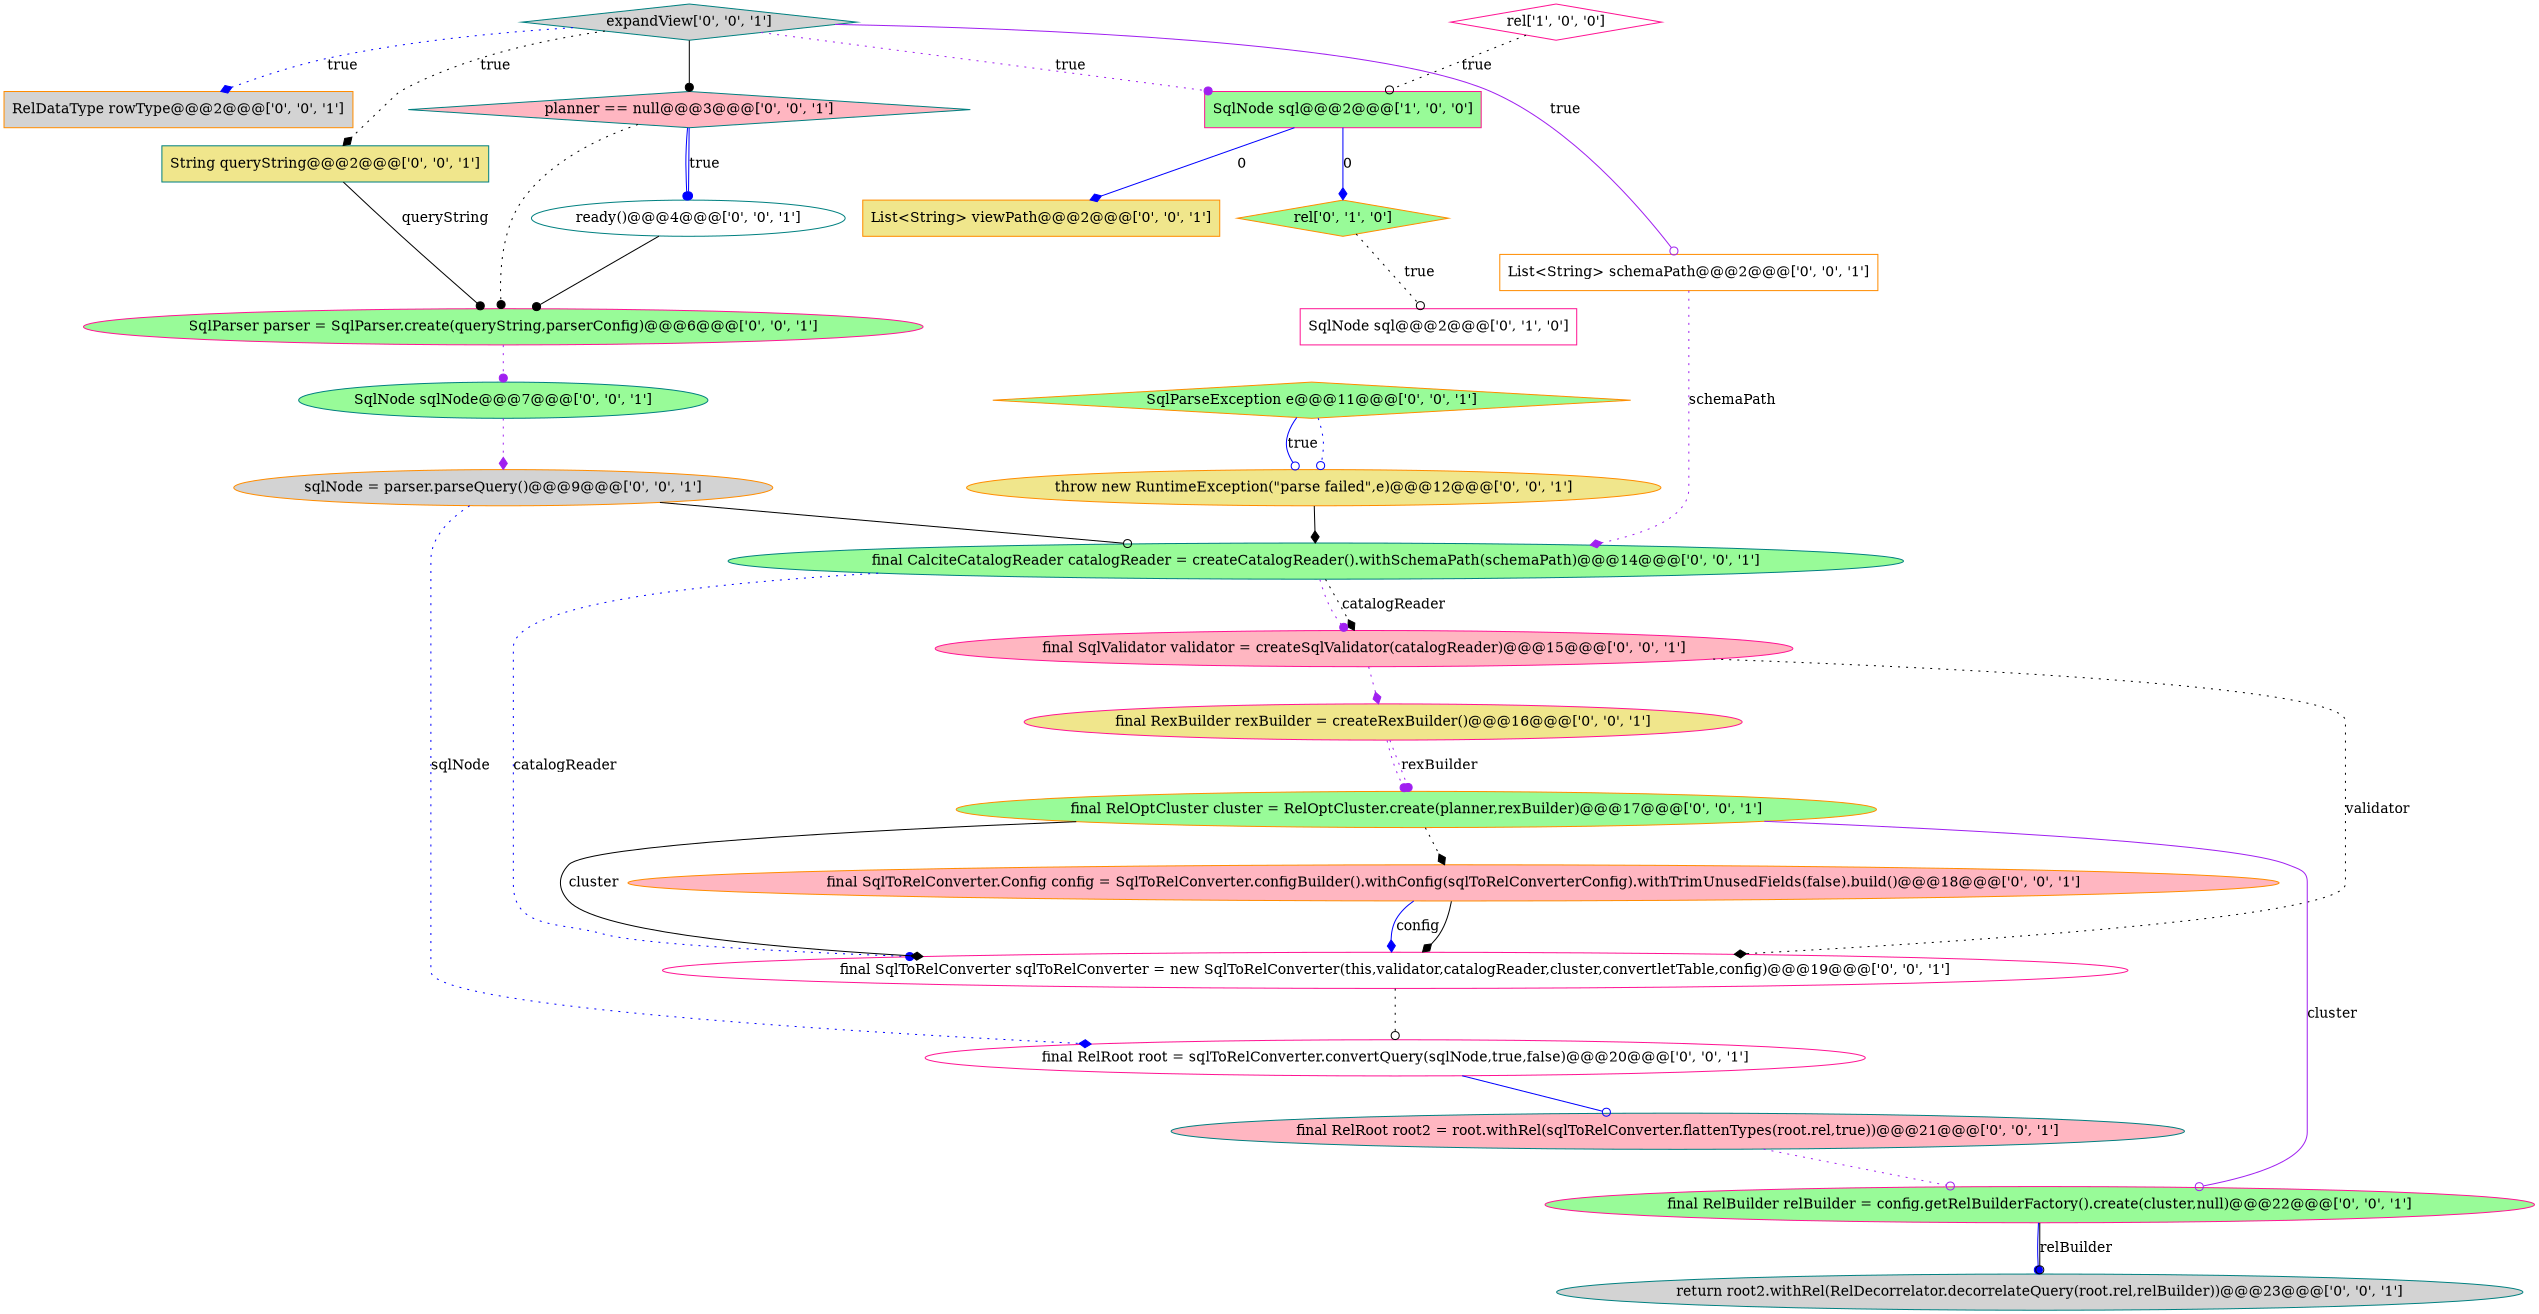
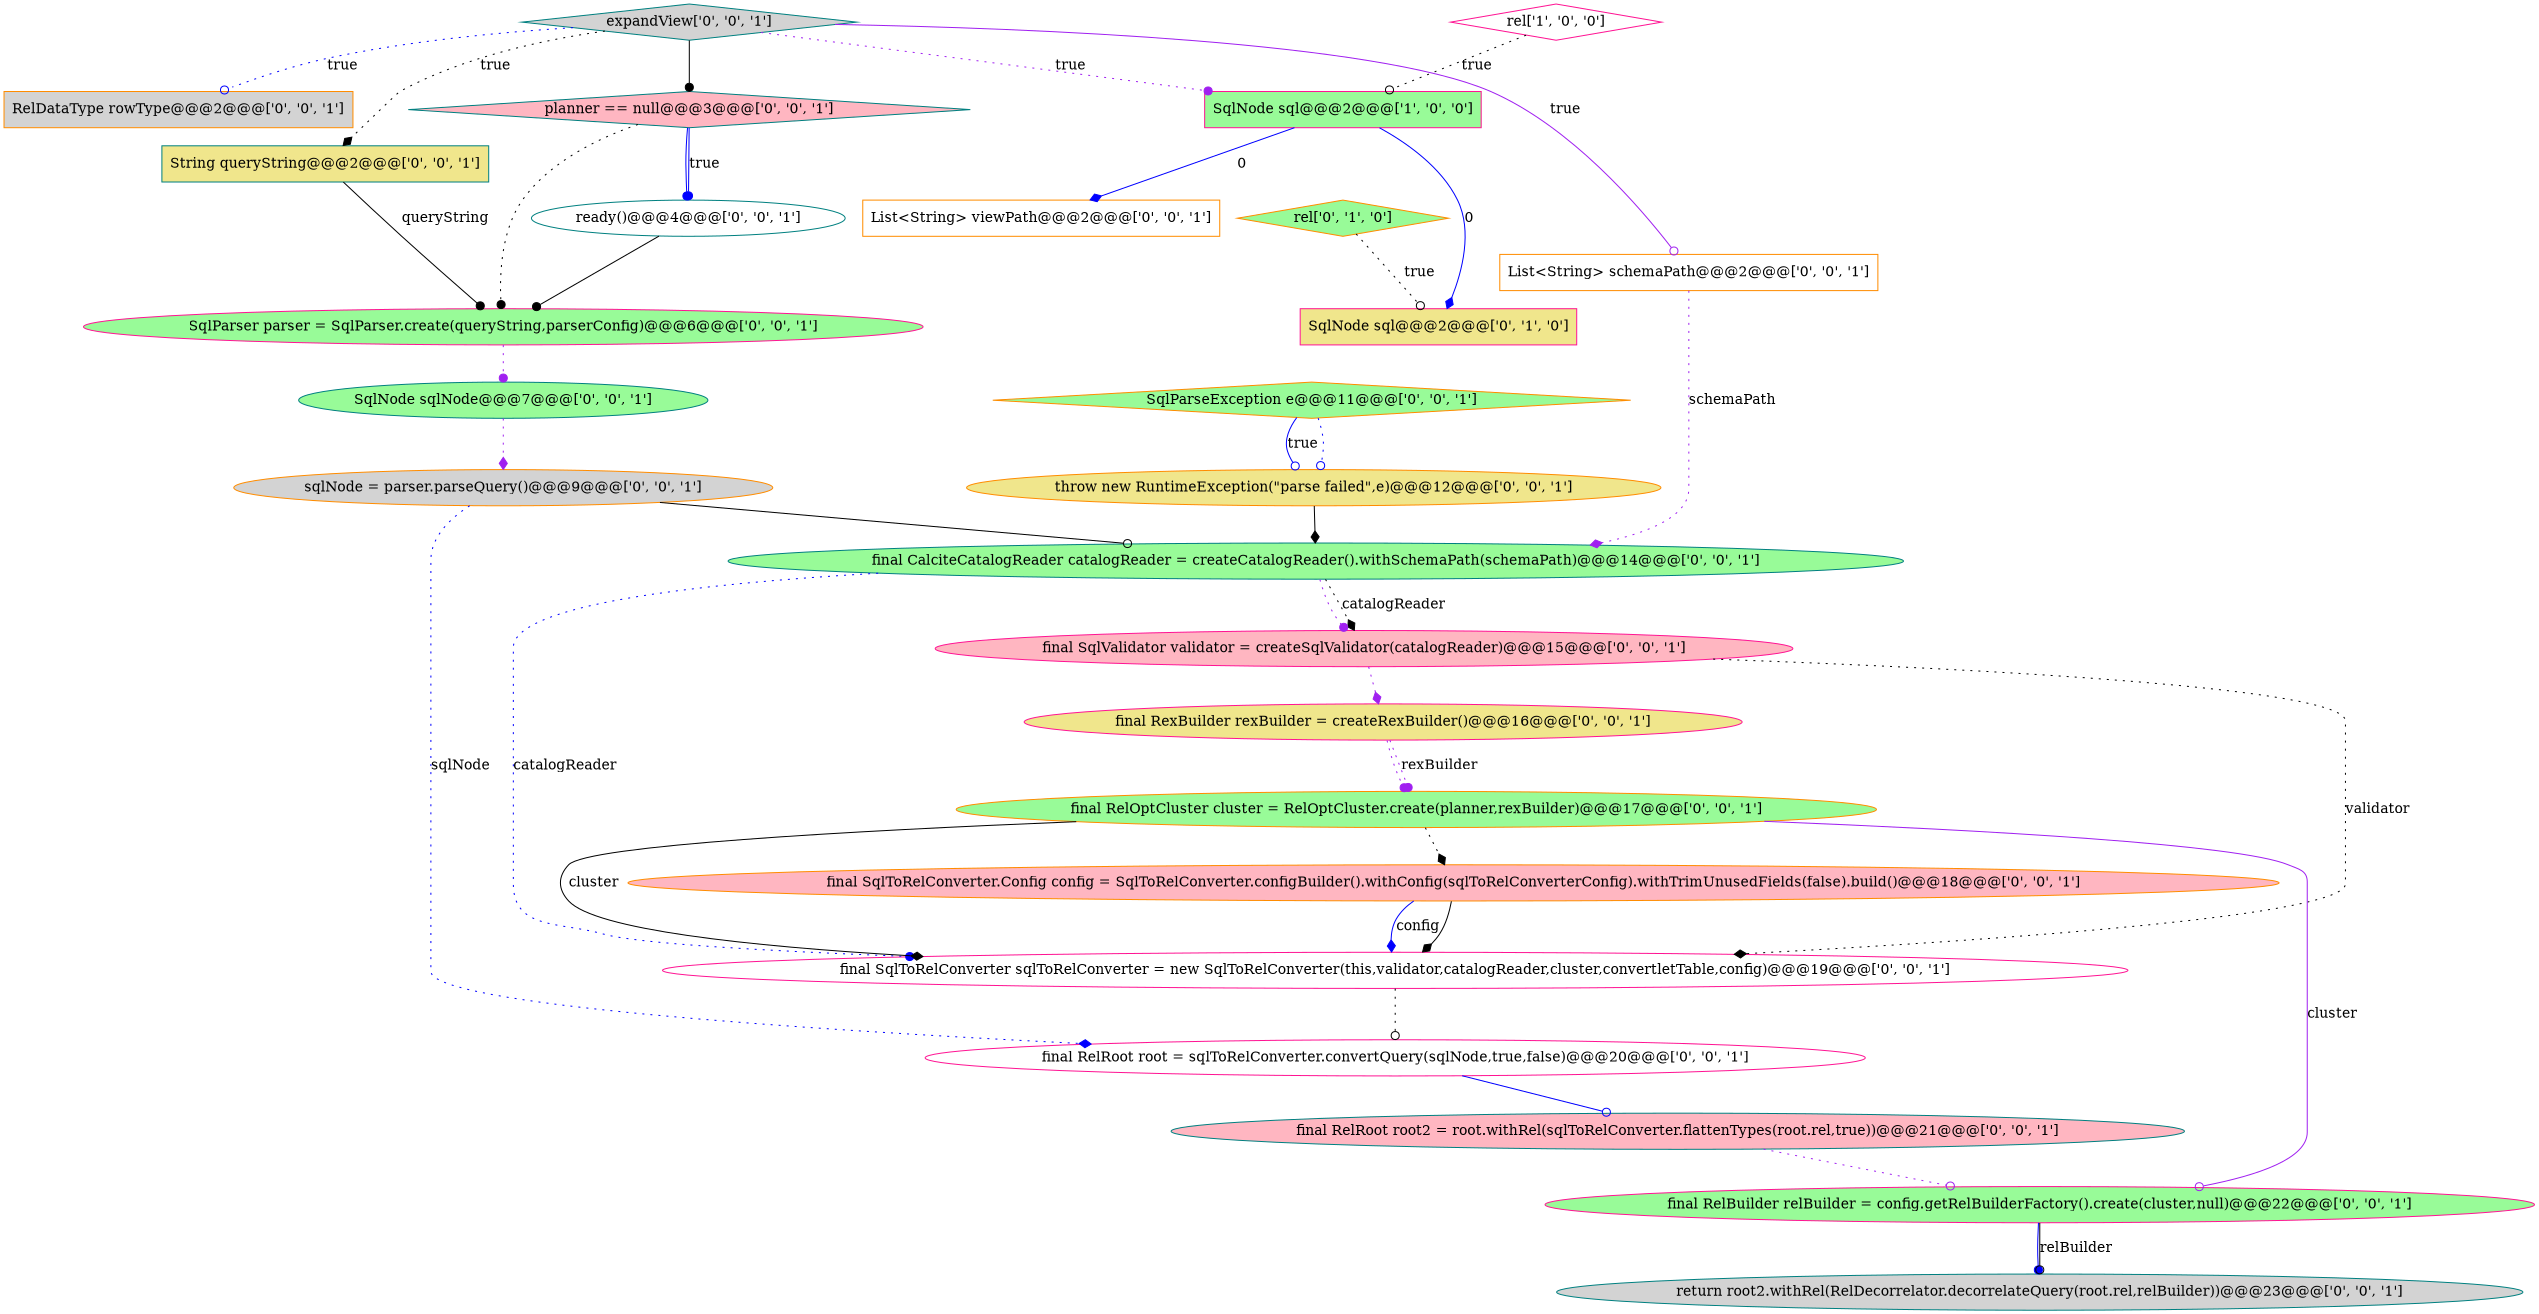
edge "expandView['0', '0', '1']" -> "RelDataType rowType@@@2@@@['0', '0', '1']": arrowhead diamond -> odot
edge "SqlNode sql@@@2@@@['1', '0', '0']" -> "rel['0', '1', '0']": now "SqlNode sql@@@2@@@['1', '0', '0']" -> "SqlNode sql@@@2@@@['0', '1', '0']"
node "List<String> viewPath@@@2@@@['0', '0', '1']": fillcolor khaki -> white
node "SqlNode sql@@@2@@@['0', '1', '0']": fillcolor white -> khaki
